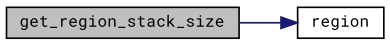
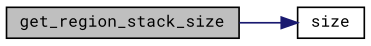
node "region": label "region" -> "size"
